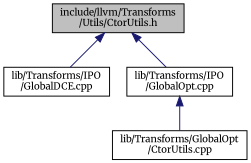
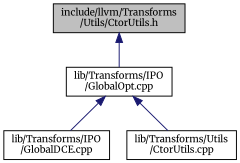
edge "lib/Transforms/IPO /GlobalDCE.cpp" -> "include/llvm/Transforms /Utils/CtorUtils.h": now "lib/Transforms/IPO /GlobalDCE.cpp" -> "lib/Transforms/IPO /GlobalOpt.cpp"
node "lib/Transforms/GlobalOpt /CtorUtils.cpp": label "lib/Transforms/GlobalOpt /CtorUtils.cpp" -> "lib/Transforms/Utils /CtorUtils.cpp"
